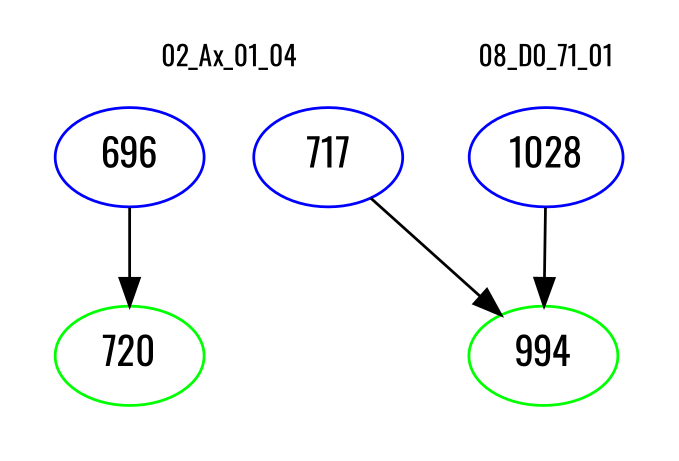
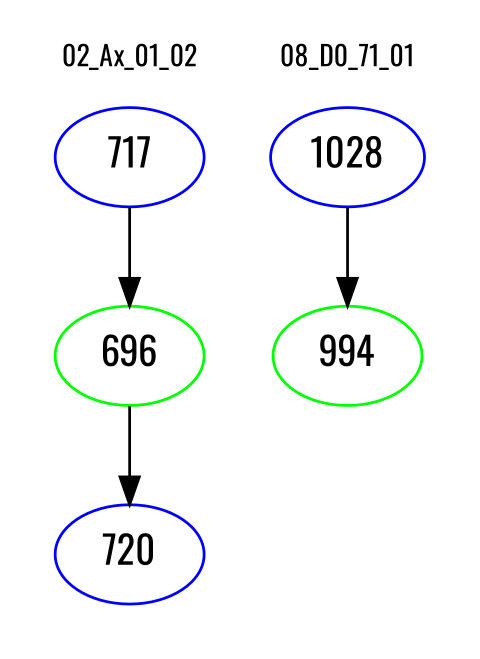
cluster "02_Ax_01_04": label "02_Ax_01_04" -> "02_Ax_01_02"
node "696": color blue -> green
edge "717" -> "994": now "717" -> "696"
node "720": color green -> blue
